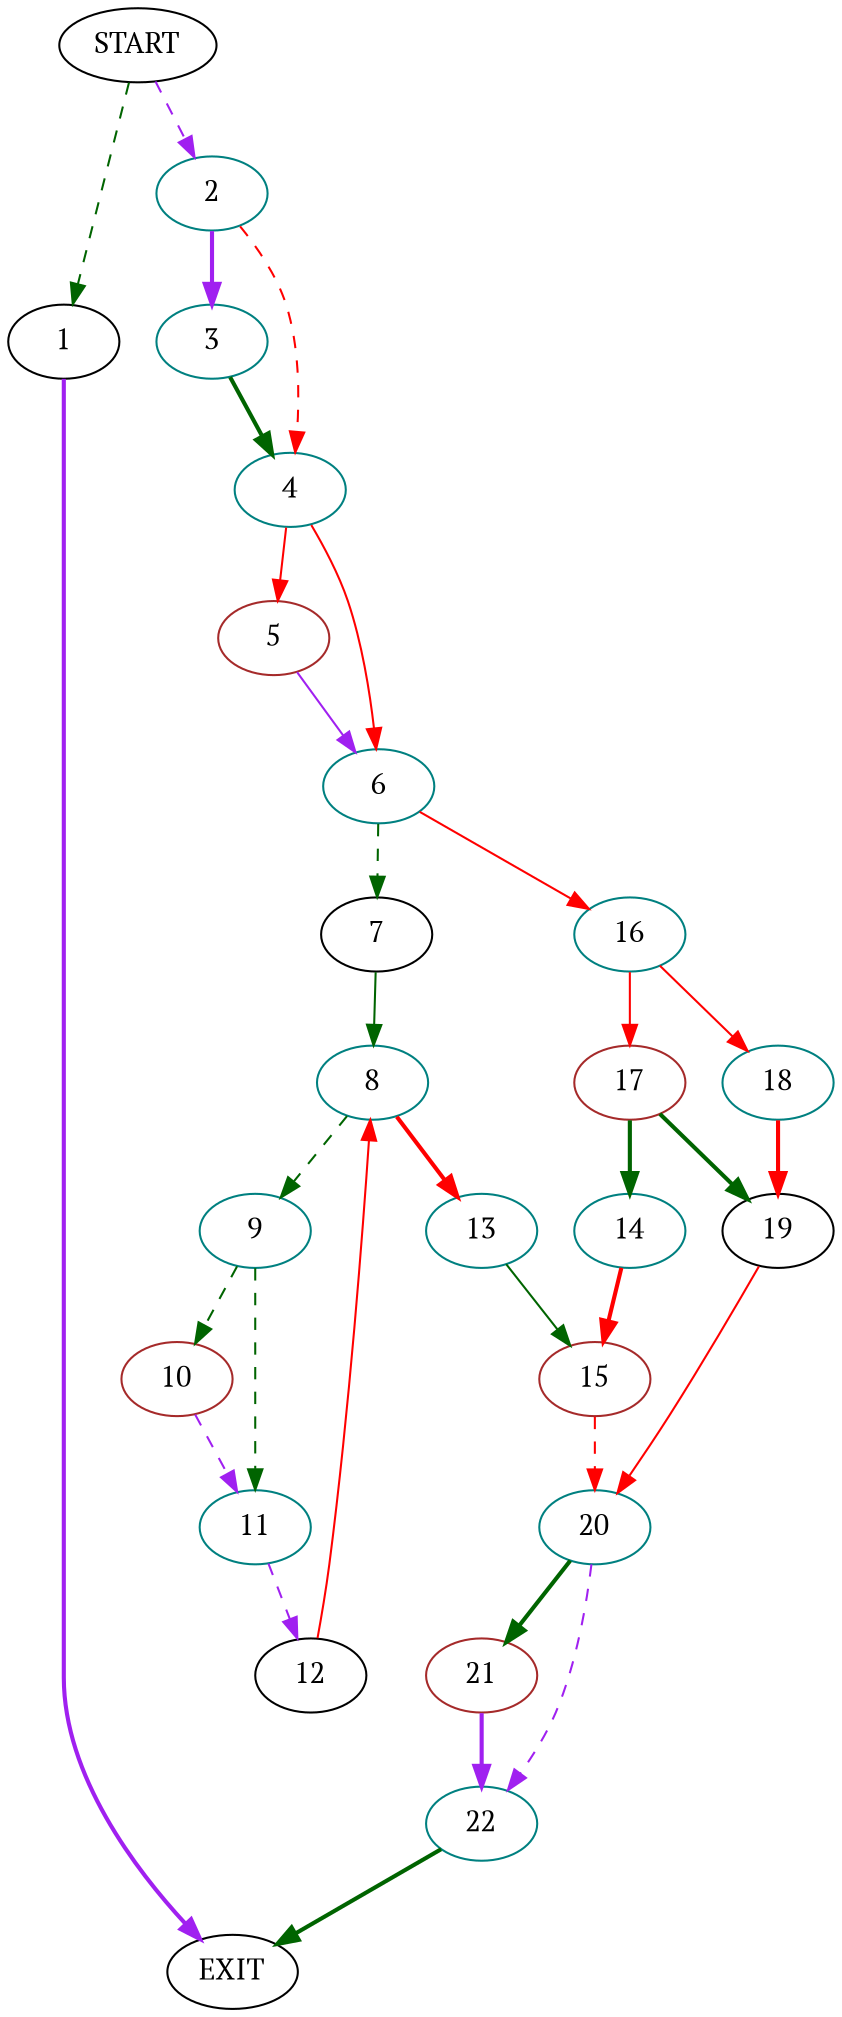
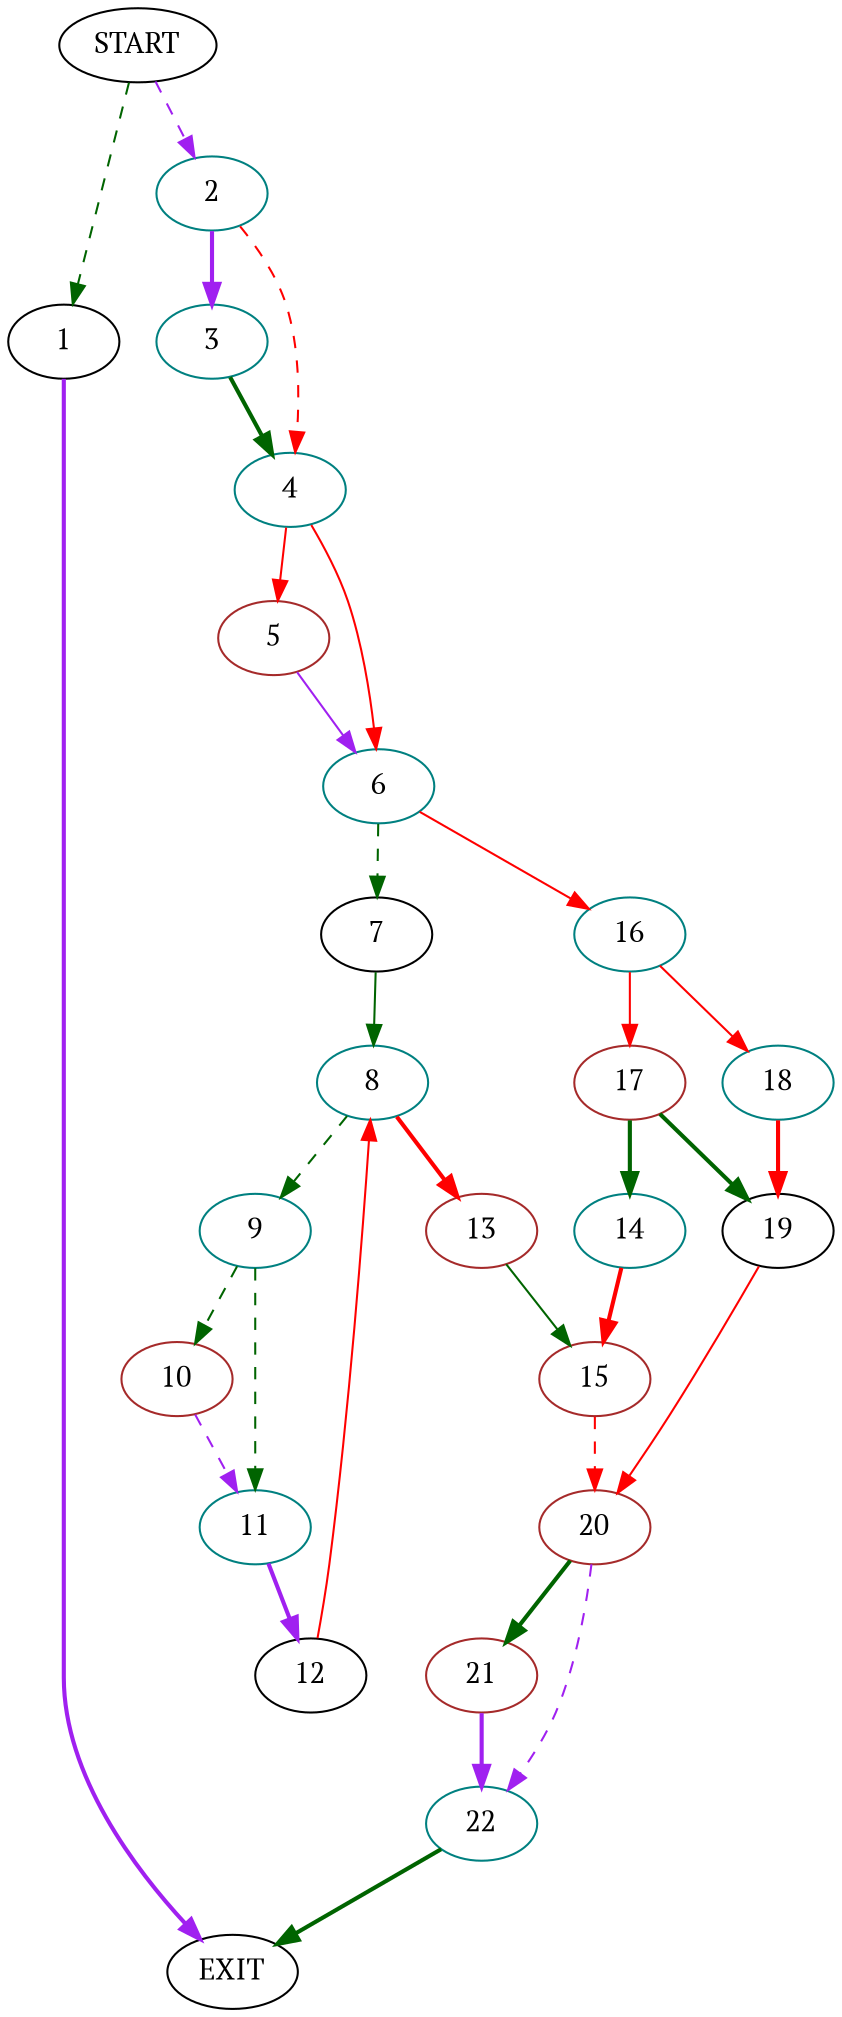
node "13": color teal -> brown
node "20": color teal -> brown
edge "11" -> "12": style dashed -> bold
